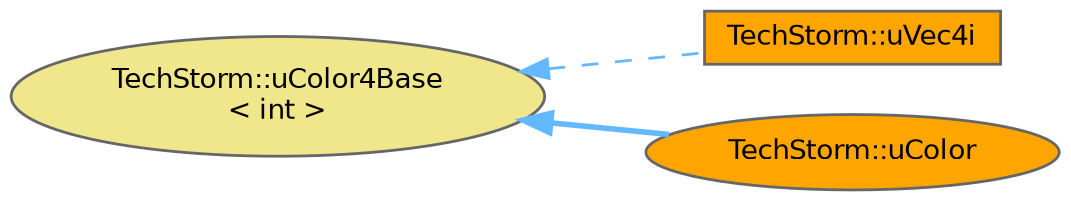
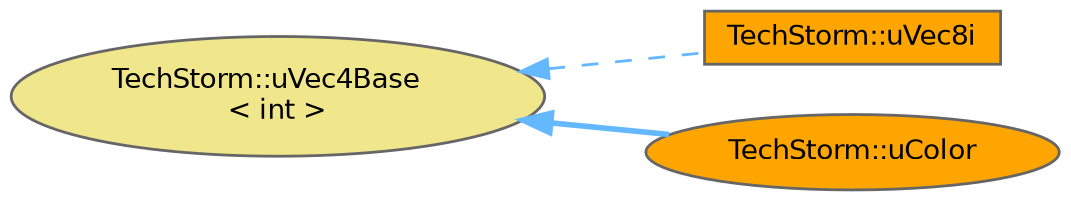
node "TechStorm::uVec4i": label "TechStorm::uVec4i" -> "TechStorm::uVec8i"
node "TechStorm::uColor4Base < int >": label "TechStorm::uColor4Base < int >" -> "TechStorm::uVec4Base < int >"
